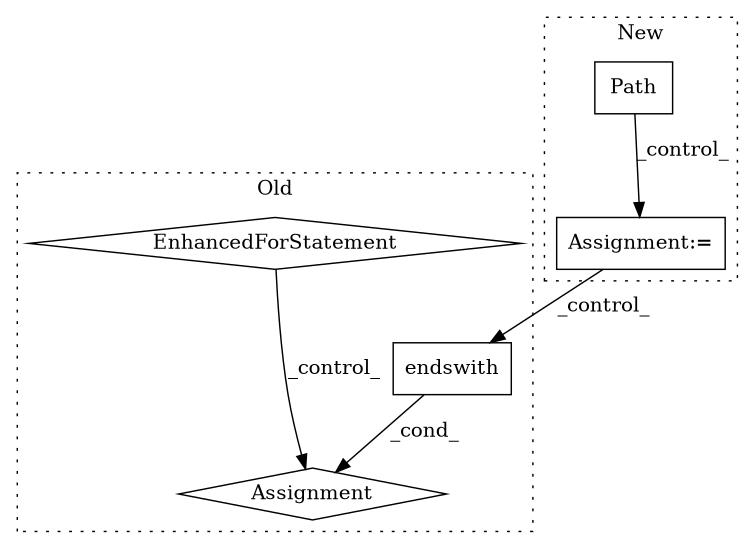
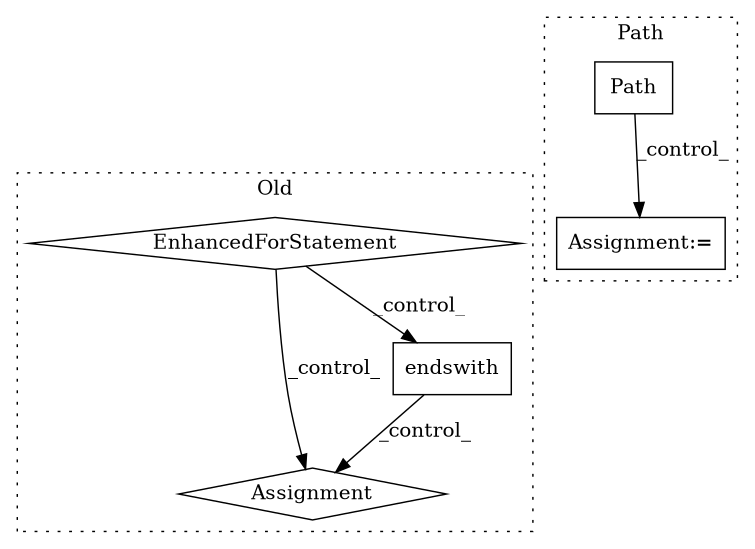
cluster "New": label "New" -> "Path"
edge "Assignment:=" -> "endswith": now "EnhancedForStatement" -> "endswith"
edge "endswith" -> "Assignment": label "_cond_" -> "_control_"
